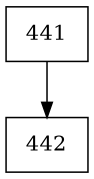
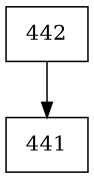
edge "441" -> "442": reversed
